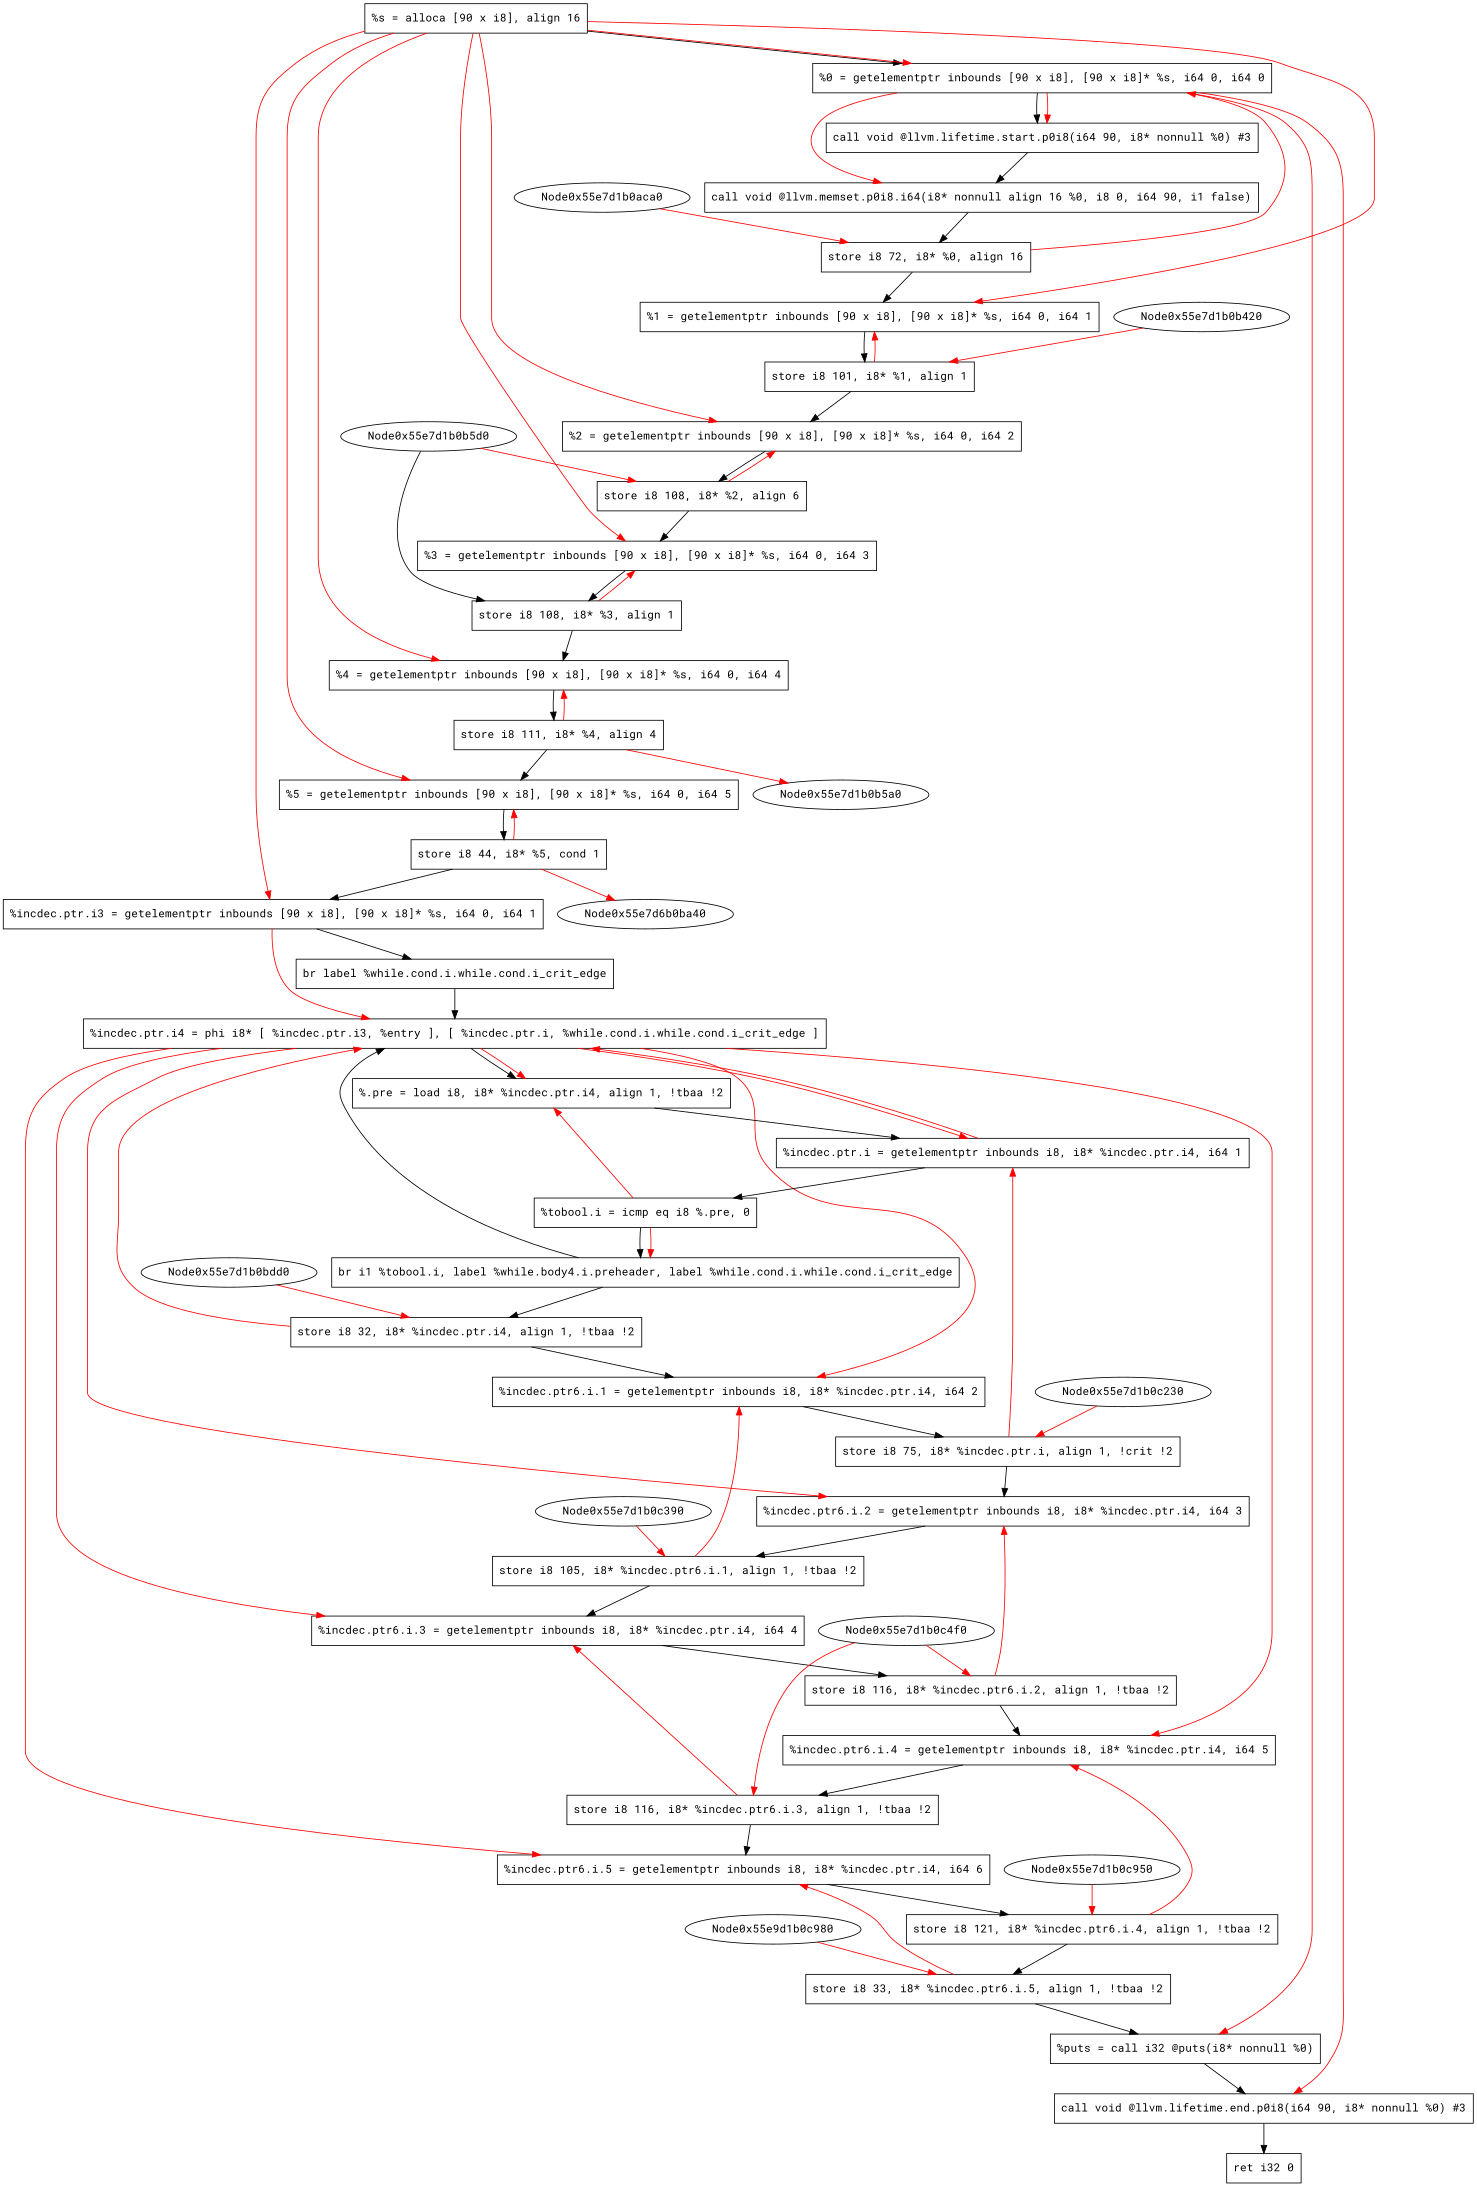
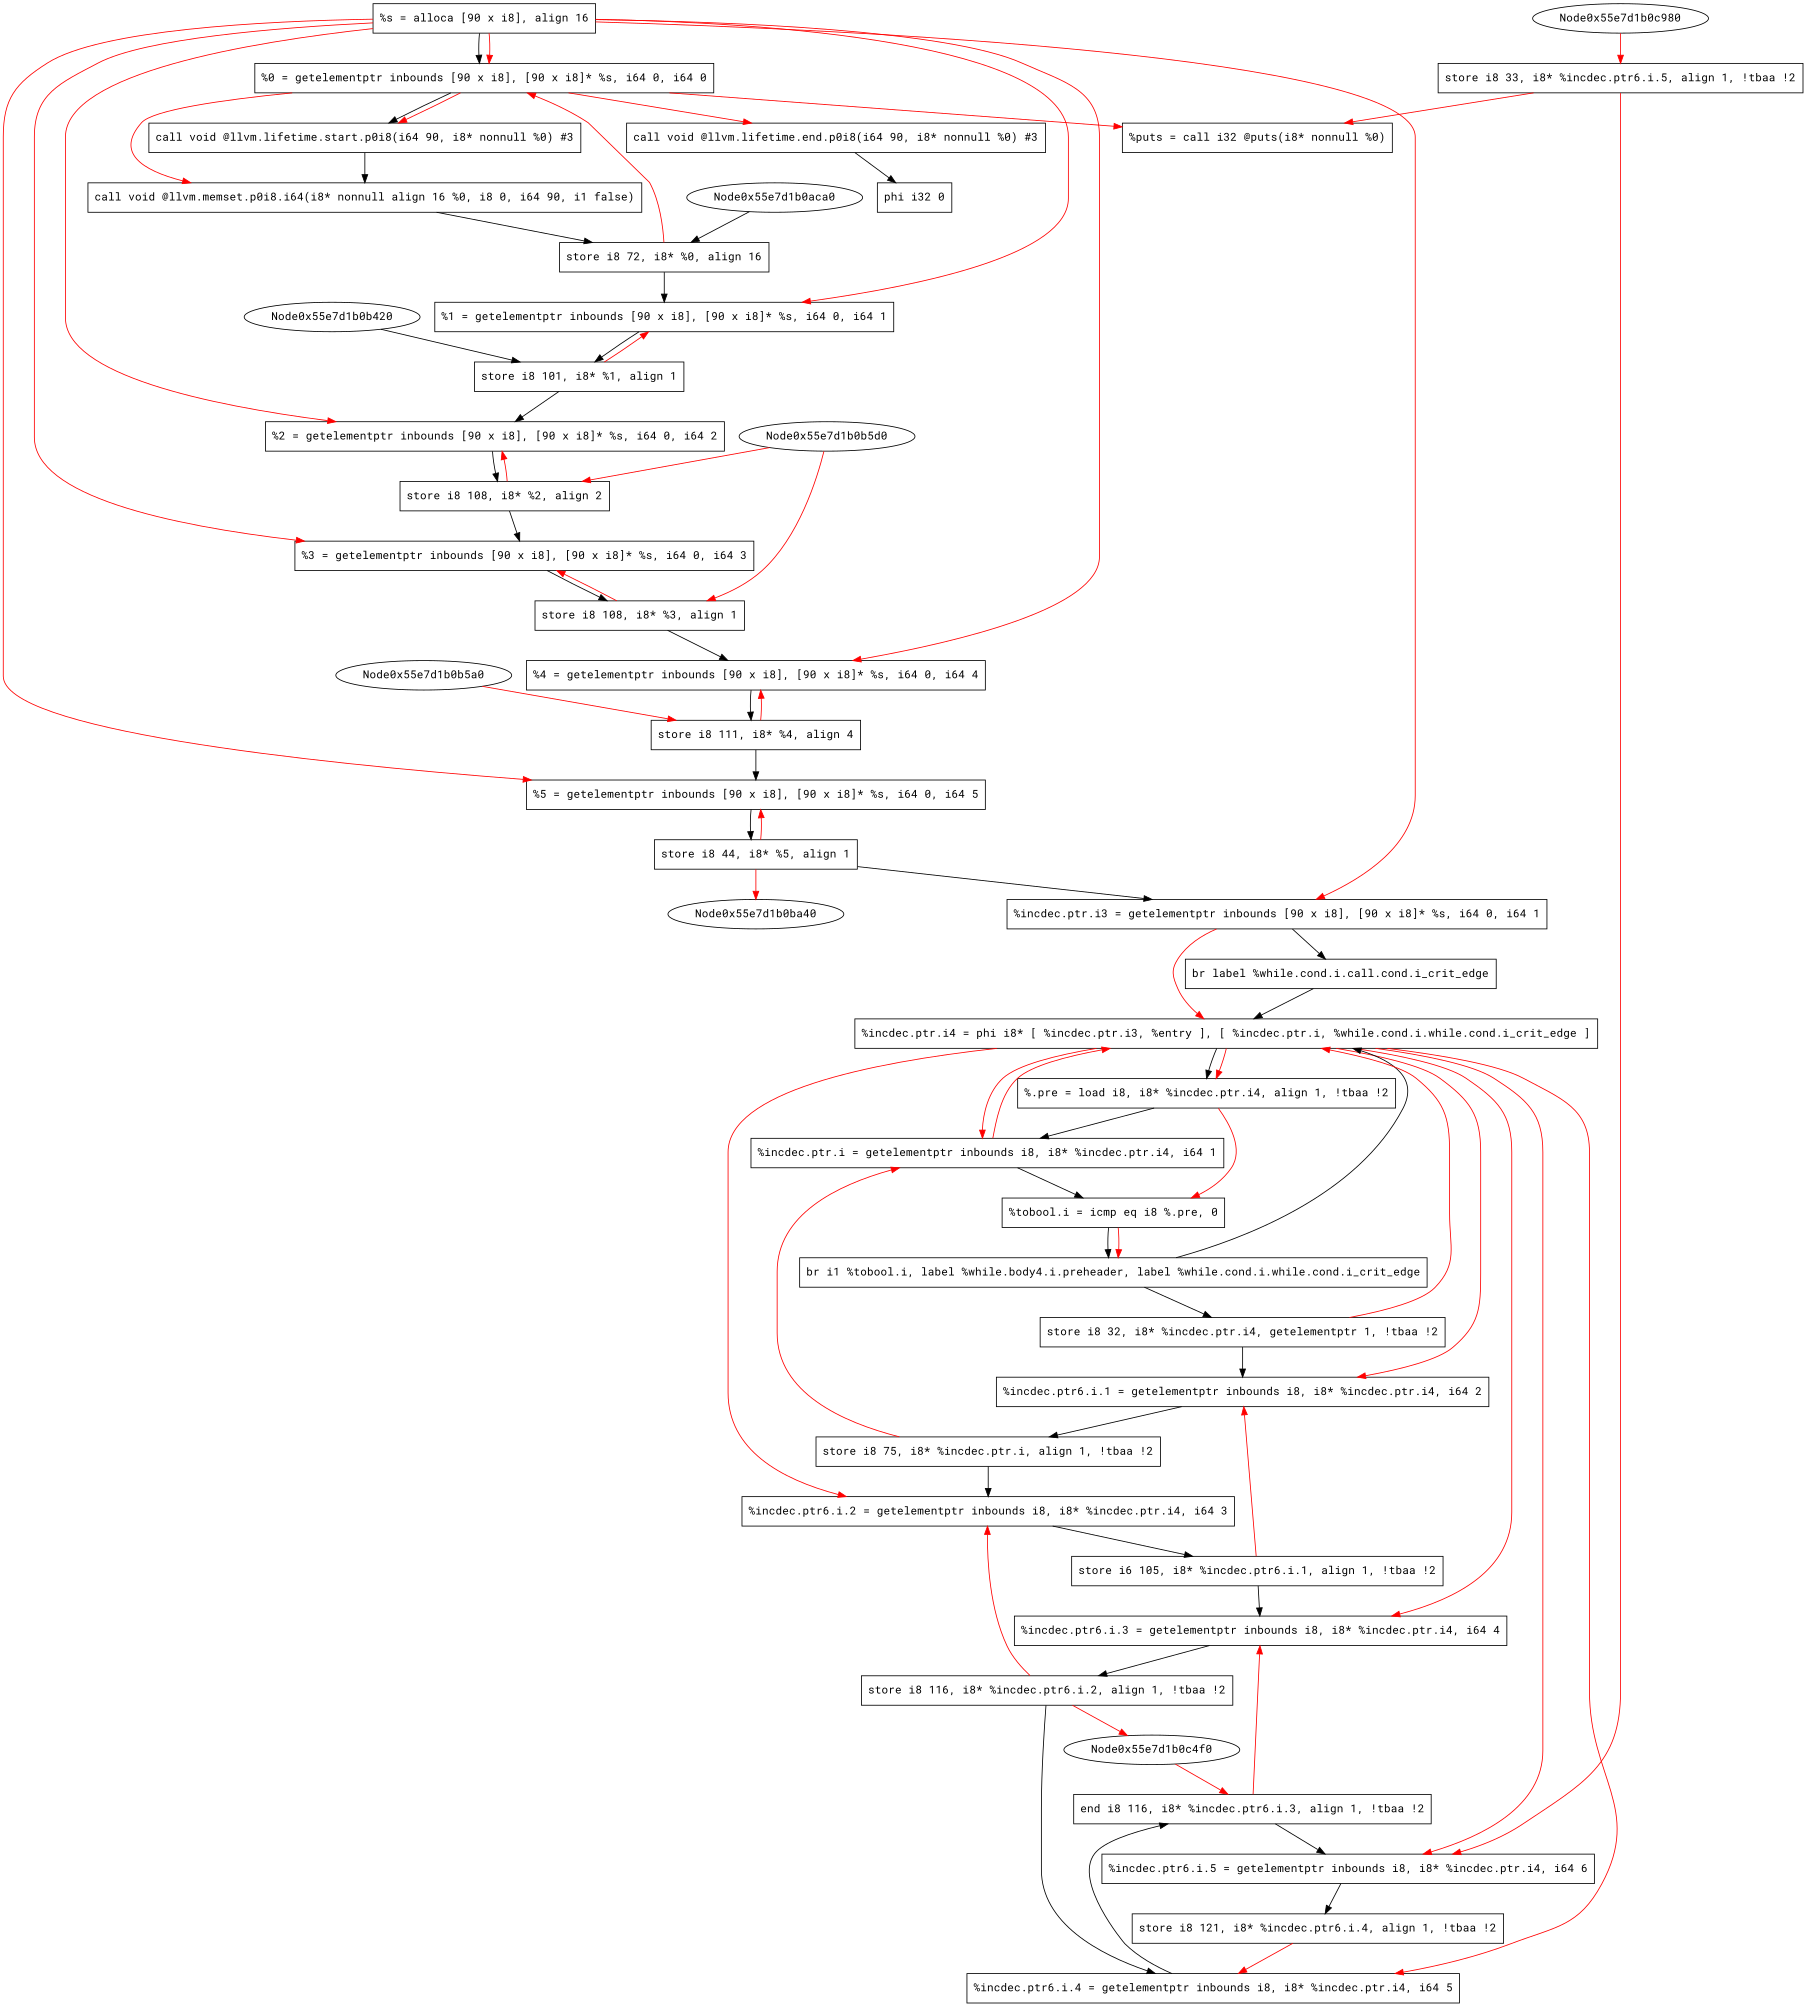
edge "Node0x55e7d1b0aca0" -> "store i8 72, i8* %0, align 16": color red -> black
edge "Node0x55e7d1b0b420" -> "store i8 101, i8* %1, align 1": color red -> black
node "store i8 108, i8* %2, align 6": label "store i8 108, i8* %2, align 6" -> "store i8 108, i8* %2, align 2"
edge "Node0x55e7d1b0b5d0" -> "store i8 108, i8* %3, align 1": color black -> red
edge "store i8 111, i8* %4, align 4" -> "Node0x55e7d1b0b5a0": reversed
node "store i8 44, i8* %5, cond 1": label "store i8 44, i8* %5, cond 1" -> "store i8 44, i8* %5, align 1"
node "Node0x55e7d6b0ba40": label "Node0x55e7d6b0ba40" -> "Node0x55e7d1b0ba40"
node "br label %while.cond.i.while.cond.i_crit_edge": label "br label %while.cond.i.while.cond.i_crit_edge" -> "br label %while.cond.i.call.cond.i_crit_edge"
edge "%tobool.i = icmp eq i8 %.pre, 0" -> "%.pre = load i8, i8* %incdec.ptr.i4, align 1, !tbaa !2": reversed
node "Node0x55e7d1b0bdd0": removed
node "store i8 32, i8* %incdec.ptr.i4, align 1, !tbaa !2": label "store i8 32, i8* %incdec.ptr.i4, align 1, !tbaa !2" -> "store i8 32, i8* %incdec.ptr.i4, getelementptr 1, !tbaa !2"
node "Node0x55e7d1b0c230": removed
node "store i8 75, i8* %incdec.ptr.i, align 1, !crit !2": label "store i8 75, i8* %incdec.ptr.i, align 1, !crit !2" -> "store i8 75, i8* %incdec.ptr.i, align 1, !tbaa !2"
node "Node0x55e7d1b0c390": removed
node "store i8 105, i8* %incdec.ptr6.i.1, align 1, !tbaa !2": label "store i8 105, i8* %incdec.ptr6.i.1, align 1, !tbaa !2" -> "store i6 105, i8* %incdec.ptr6.i.1, align 1, !tbaa !2"
edge "Node0x55e7d1b0c4f0" -> "store i8 116, i8* %incdec.ptr6.i.2, align 1, !tbaa !2": reversed
node "store i8 116, i8* %incdec.ptr6.i.3, align 1, !tbaa !2": label "store i8 116, i8* %incdec.ptr6.i.3, align 1, !tbaa !2" -> "end i8 116, i8* %incdec.ptr6.i.3, align 1, !tbaa !2"
node "Node0x55e7d1b0c950": removed
node "Node0x55e9d1b0c980": label "Node0x55e9d1b0c980" -> "Node0x55e7d1b0c980"
edge "store i8 121, i8* %incdec.ptr6.i.4, align 1, !tbaa !2" -> "store i8 33, i8* %incdec.ptr6.i.5, align 1, !tbaa !2": removed
edge "store i8 33, i8* %incdec.ptr6.i.5, align 1, !tbaa !2" -> "%puts = call i32 @puts(i8* nonnull %0)": color black -> red
edge "%puts = call i32 @puts(i8* nonnull %0)" -> "call void @llvm.lifetime.end.p0i8(i64 90, i8* nonnull %0) #3": removed
node "ret i32 0": label "ret i32 0" -> "phi i32 0"
